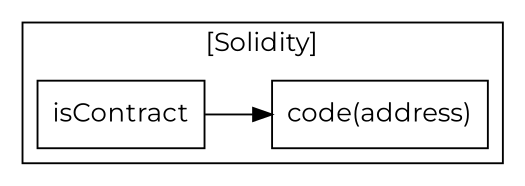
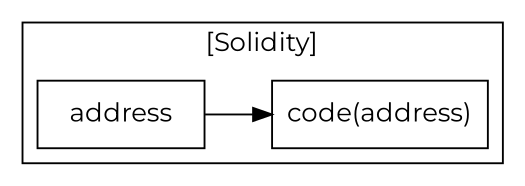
node "isContract": label "isContract" -> "address"
